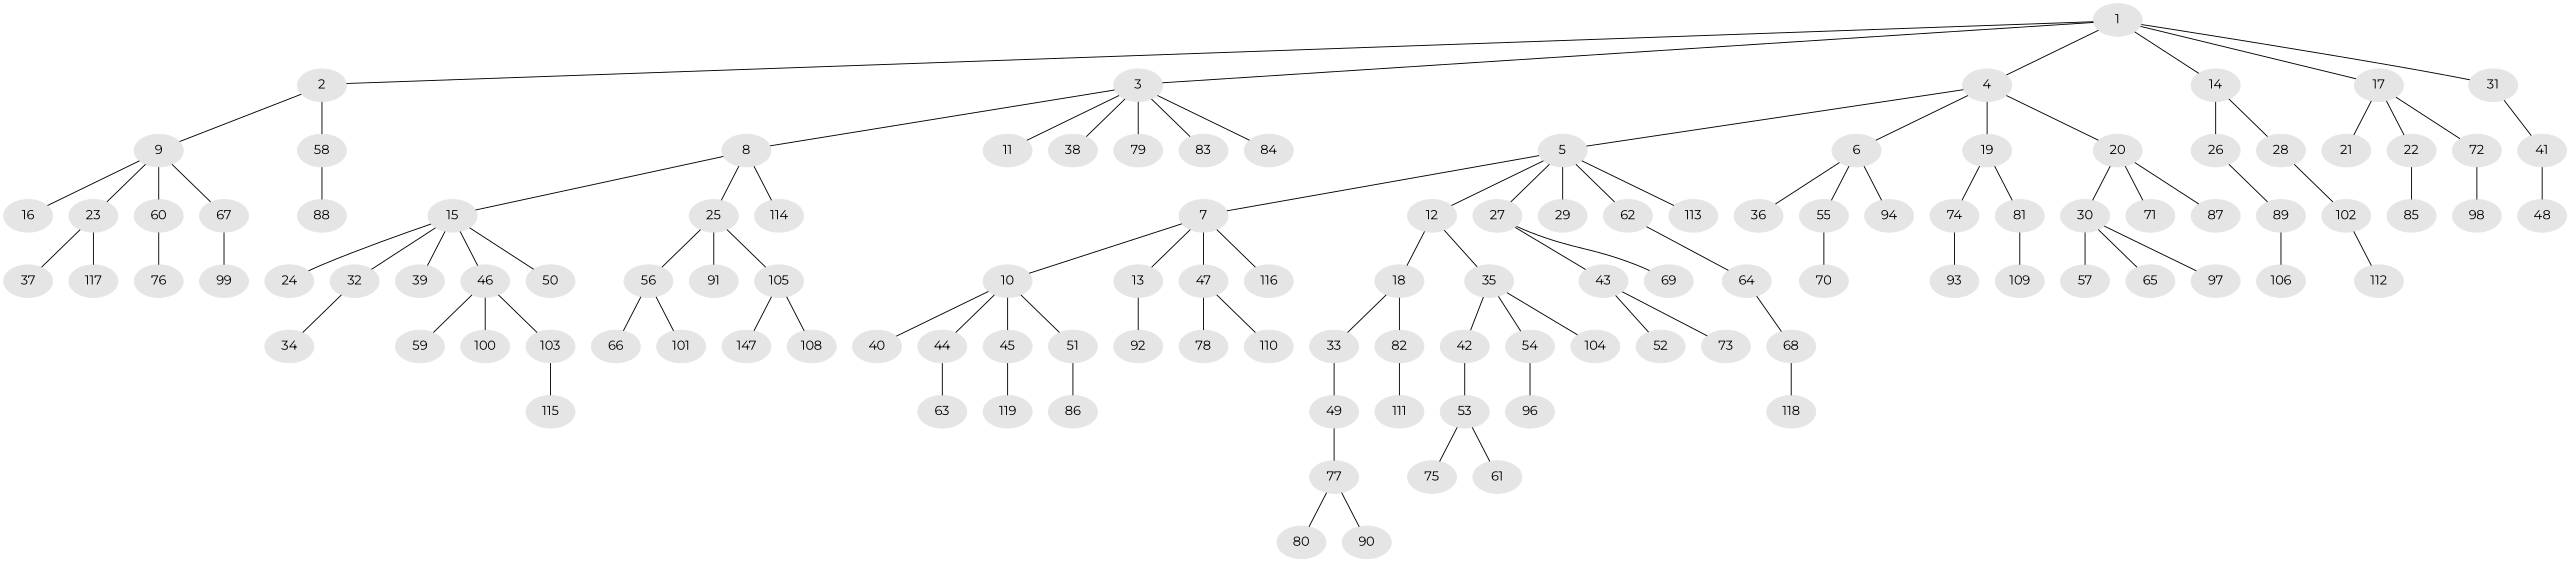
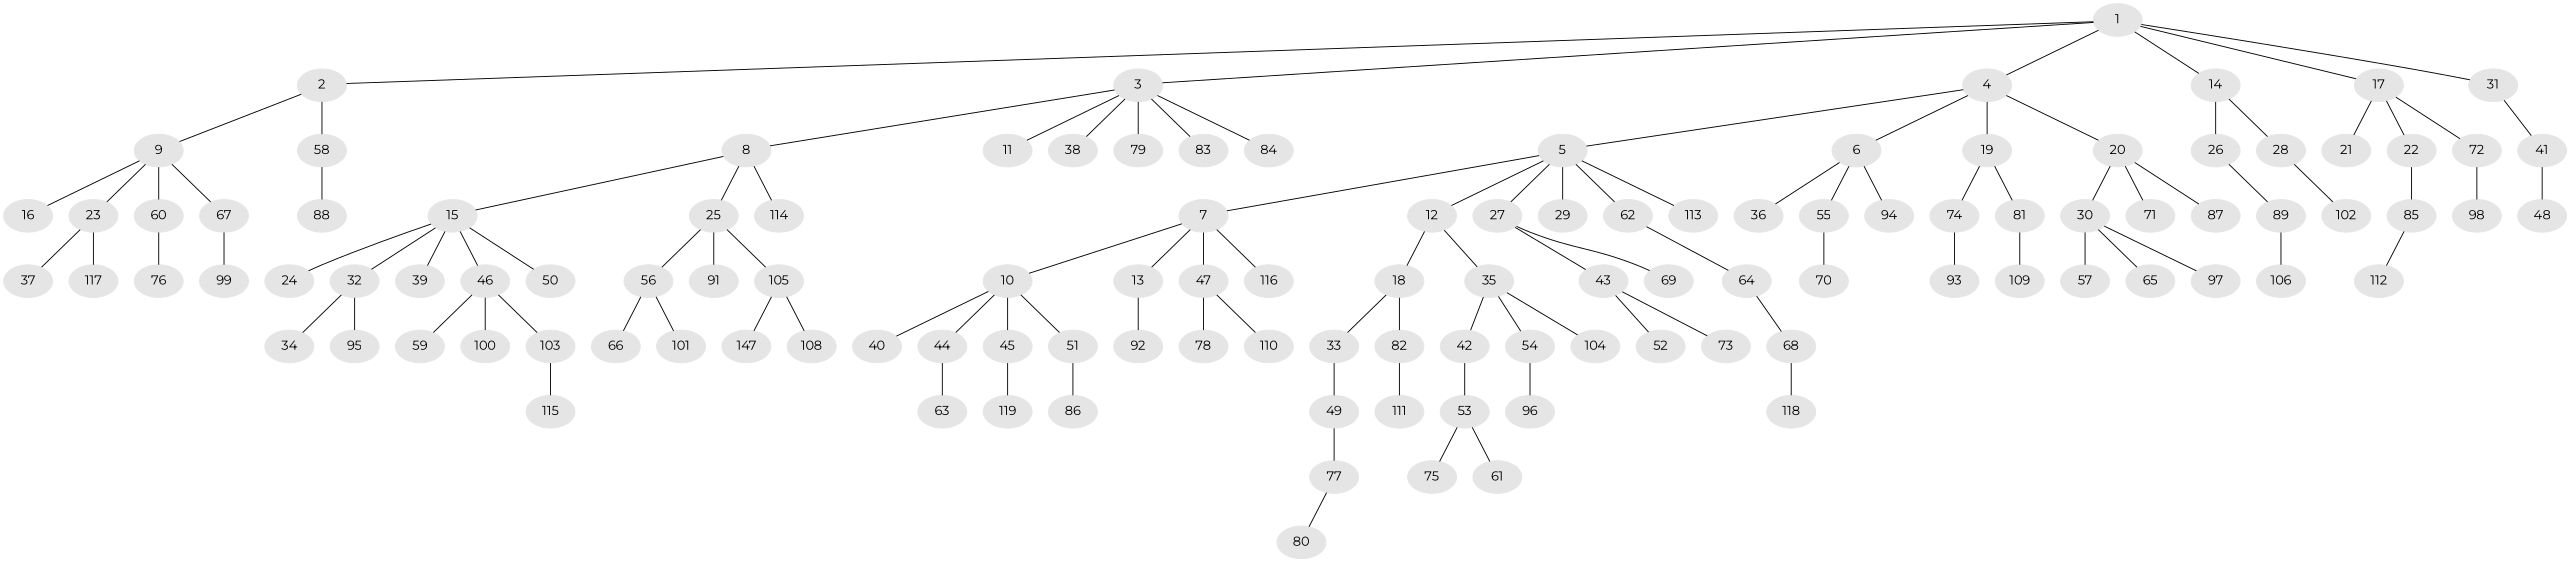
edge "102" -- "112": now "85" -- "112"
node "95": added
node "90": removed
